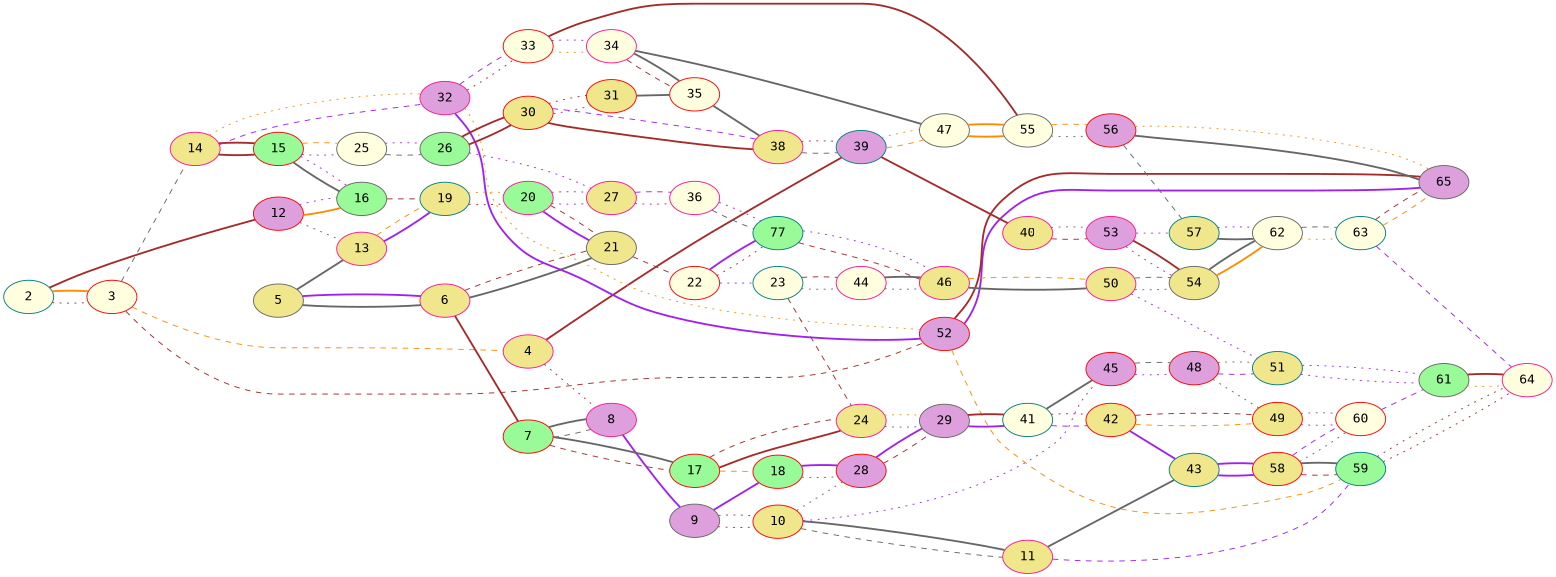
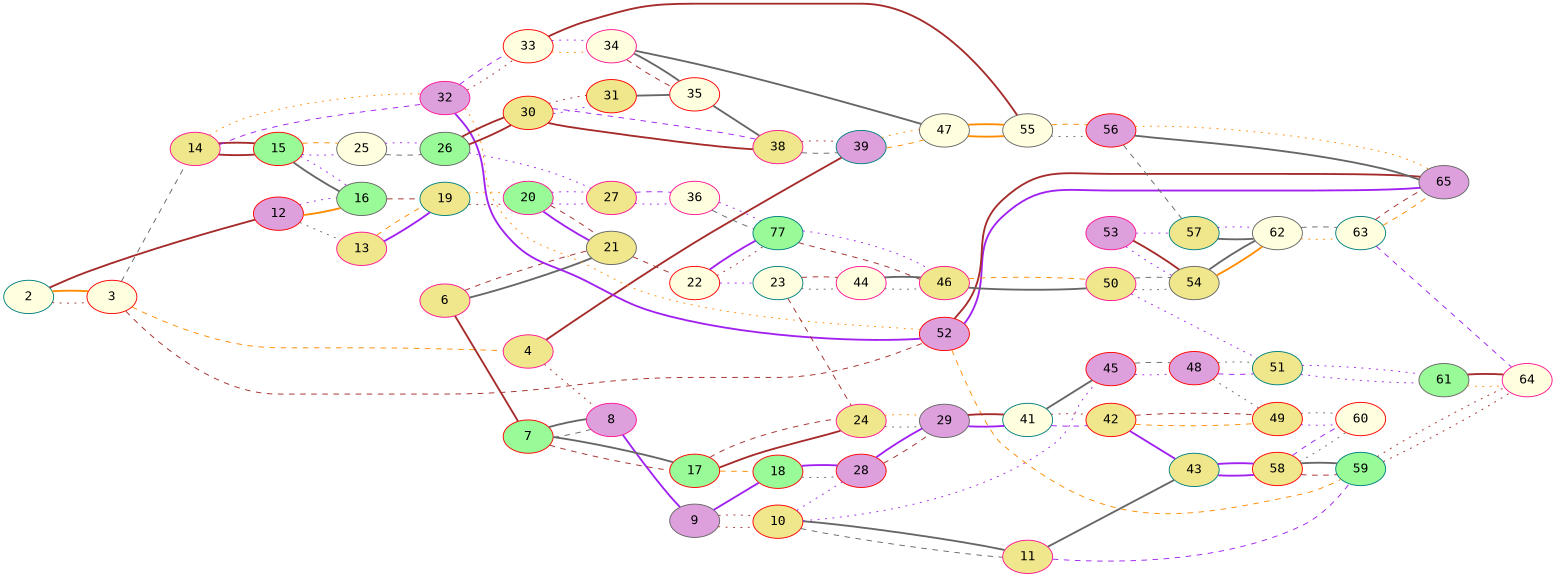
node "40": removed
node "5": removed
edge "61" -- "60": removed
edge "28" -- "10": color gray40 -> purple
